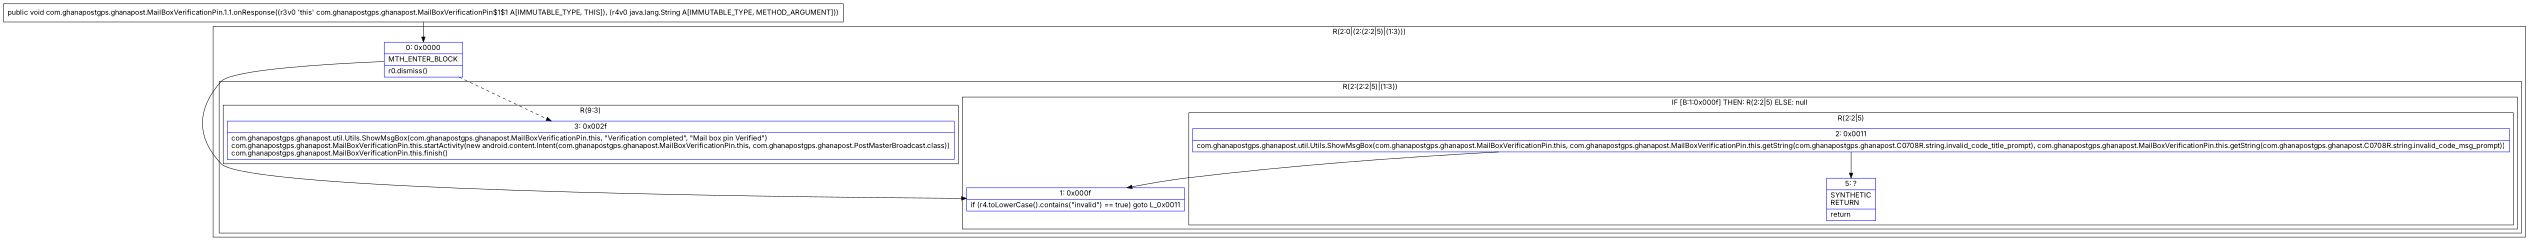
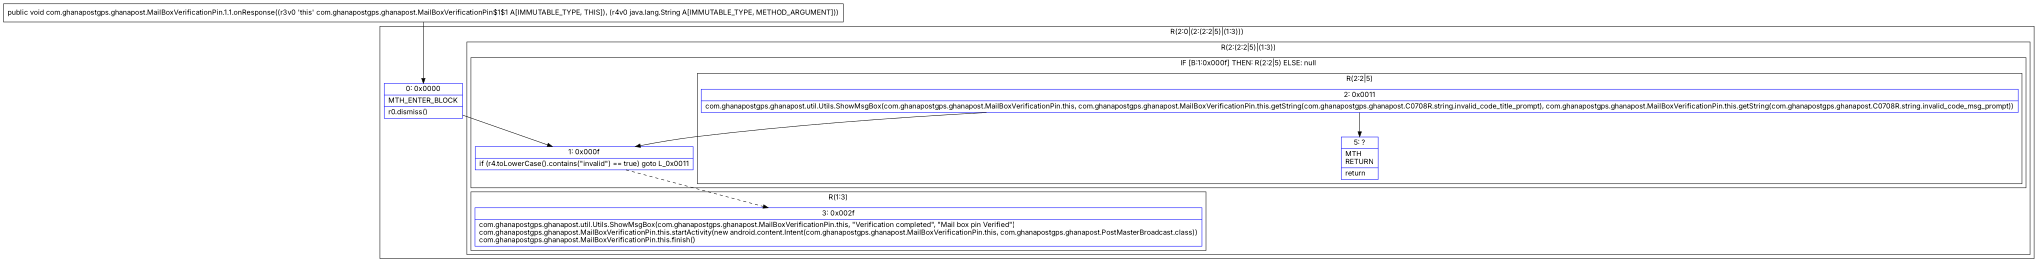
edge "0: 0x0000" -> "3: 0x002f": now "1: 0x000f" -> "3: 0x002f"
cluster "R(9:3)": label "R(9:3)" -> "R(1:3)"
node "5: ?": text "SYNTHETIC" -> "MTH"
